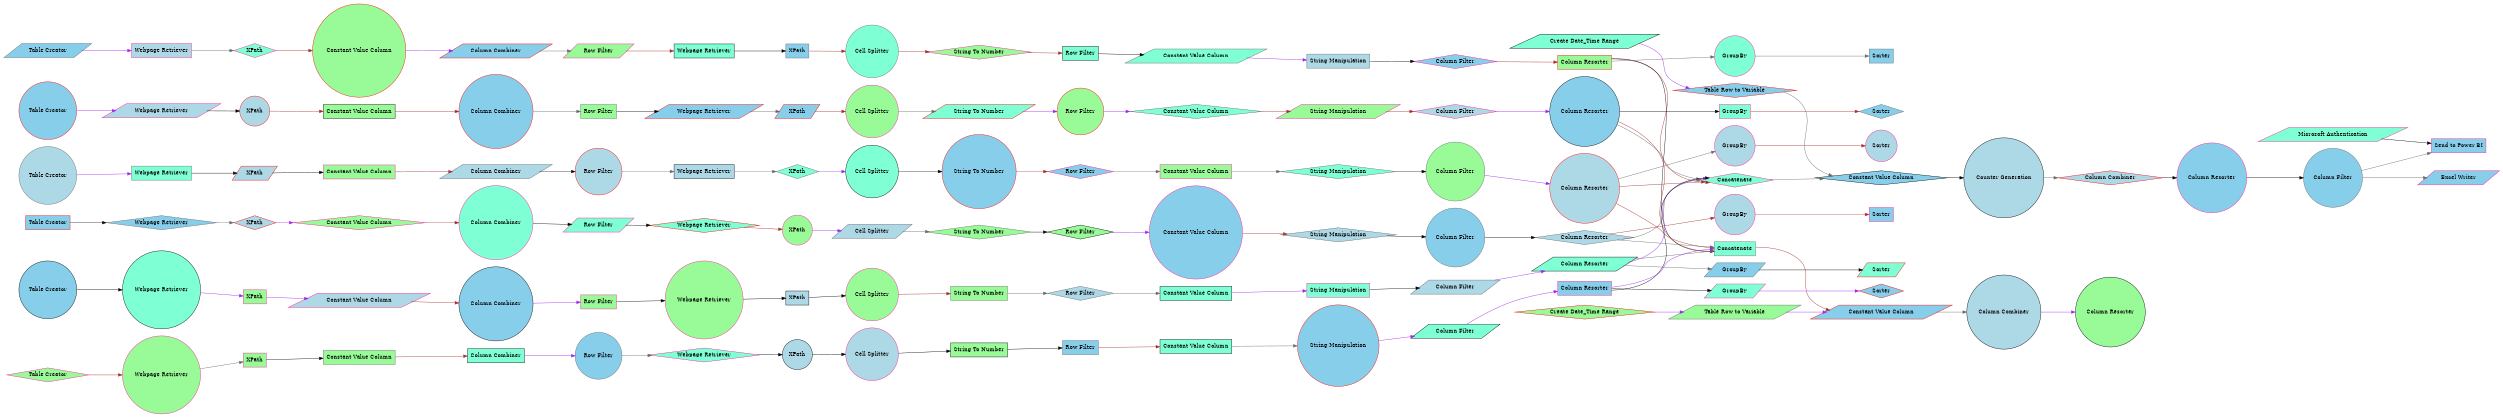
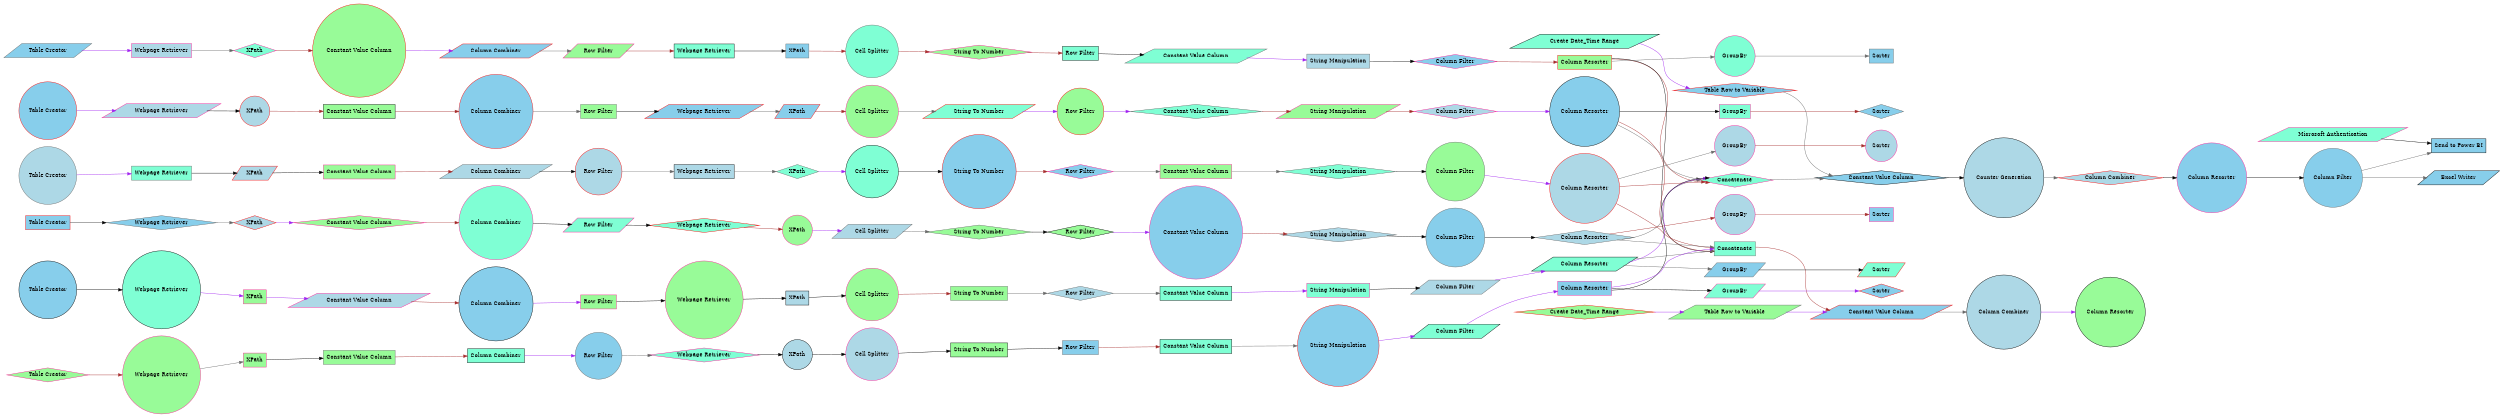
node "Send to Power BI": color deeppink -> black
node "Excel Writer": color deeppink -> black
